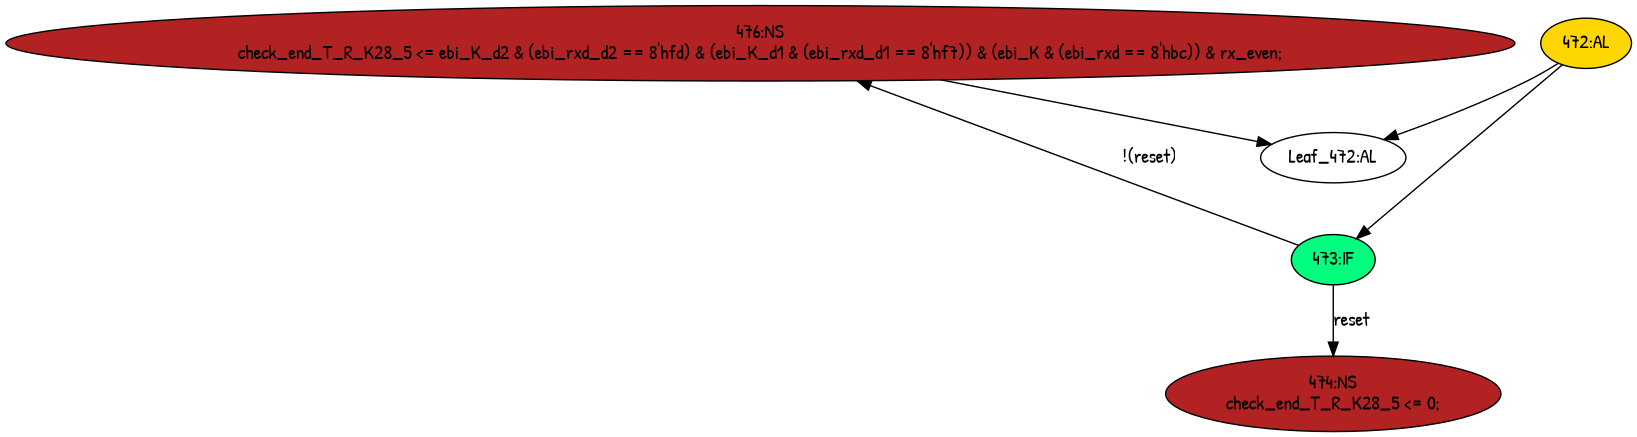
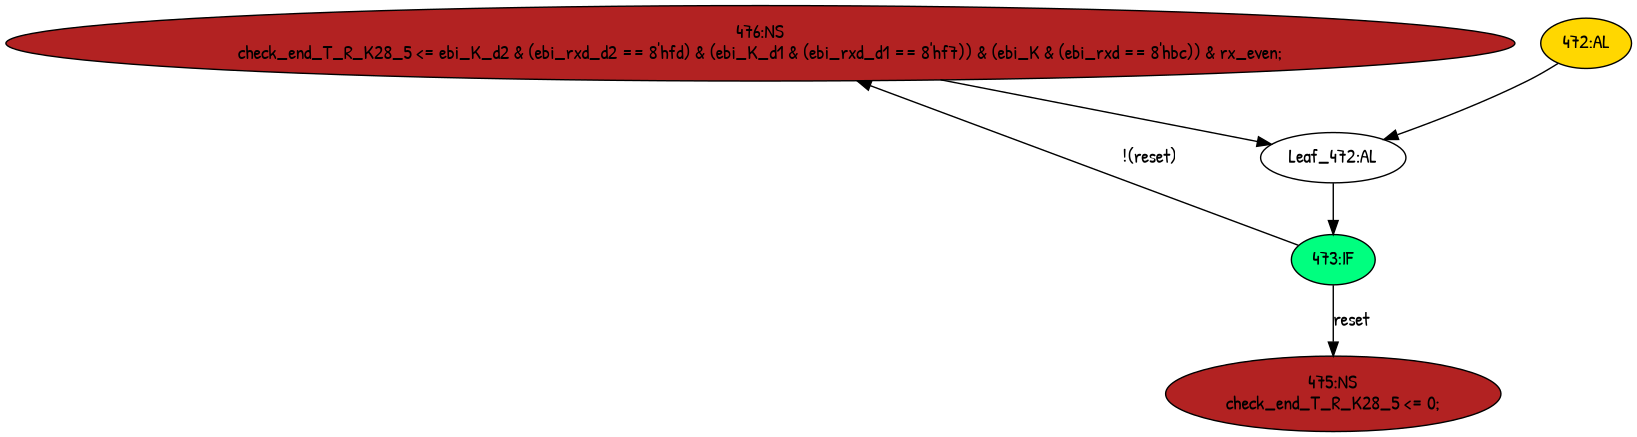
edge "472:AL" -> "473:IF": now "Leaf_472:AL" -> "473:IF"
node "474:NS check_end_T_R_K28_5 <= 0;": label "474:NS check_end_T_R_K28_5 <= 0;" -> "475:NS check_end_T_R_K28_5 <= 0;"
